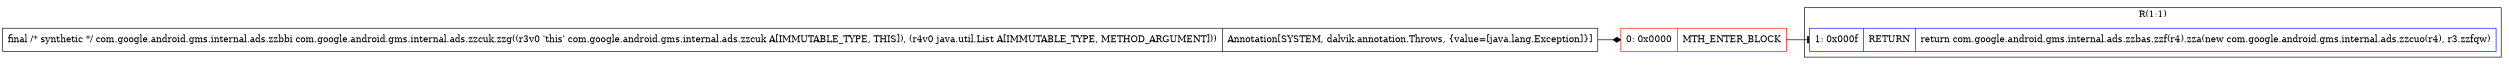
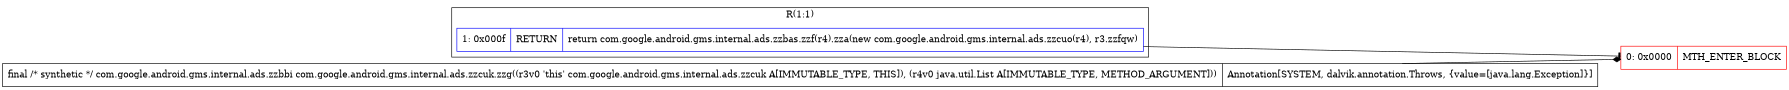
edge "0: 0x0000" -> "1: 0x000f": reversed
